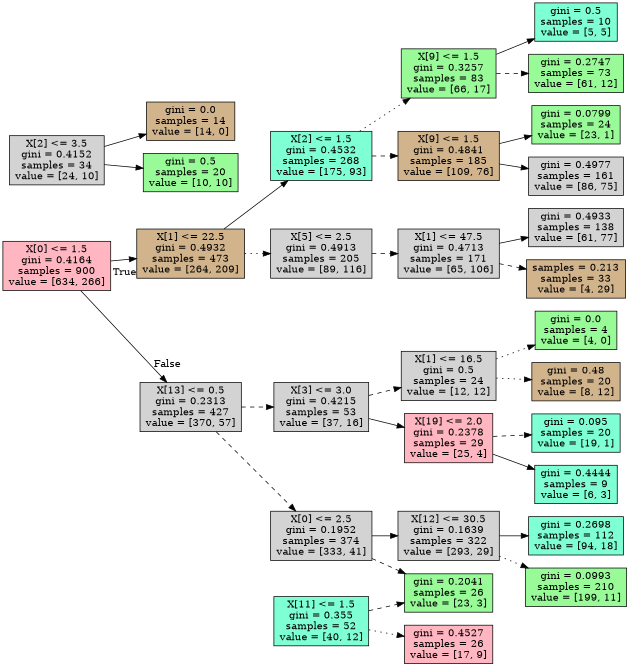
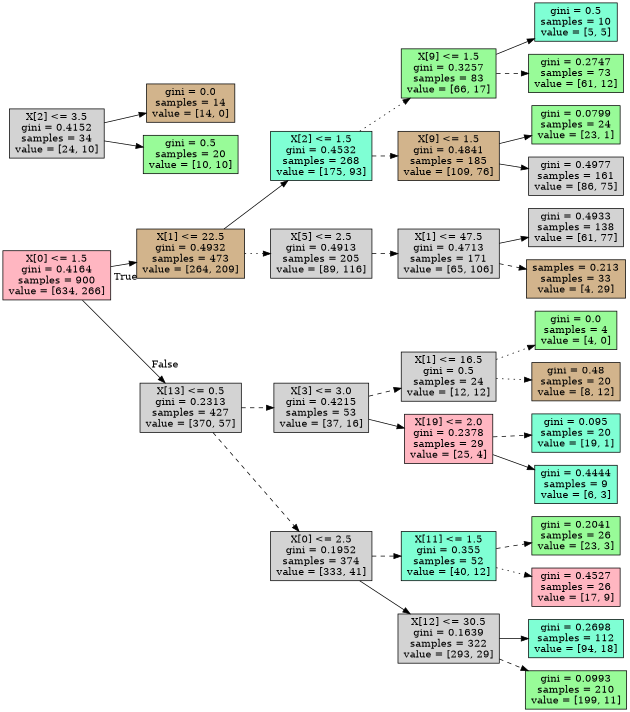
edge "X[12] <= 30.5 gini = 0.1639 samples = 322 value = [293, 29]" -> "gini = 0.0993 samples = 210 value = [199, 11]": style dotted -> dashed
edge "X[0] <= 2.5 gini = 0.1952 samples = 374 value = [333, 41]" -> "gini = 0.2041 samples = 26 value = [23, 3]": now "X[0] <= 2.5 gini = 0.1952 samples = 374 value = [333, 41]" -> "X[11] <= 1.5 gini = 0.355 samples = 52 value = [40, 12]"
